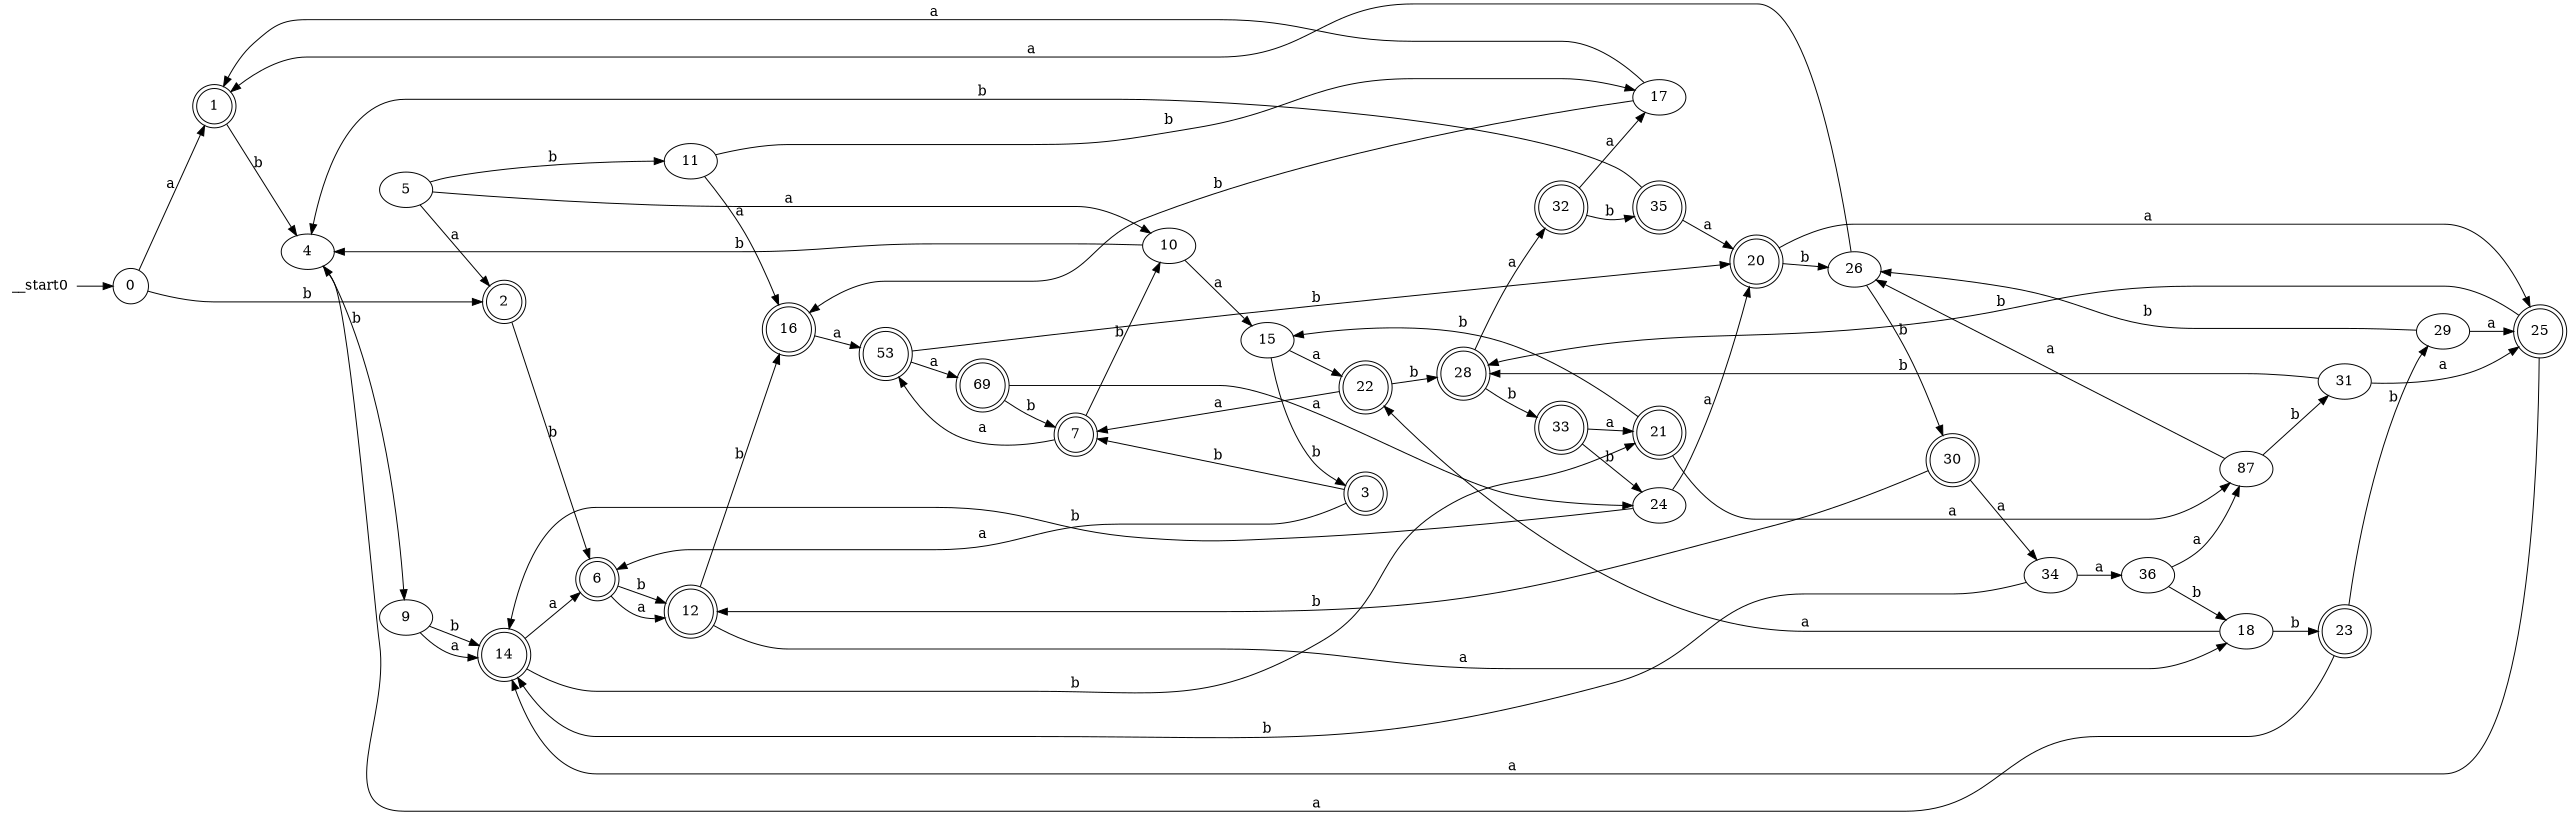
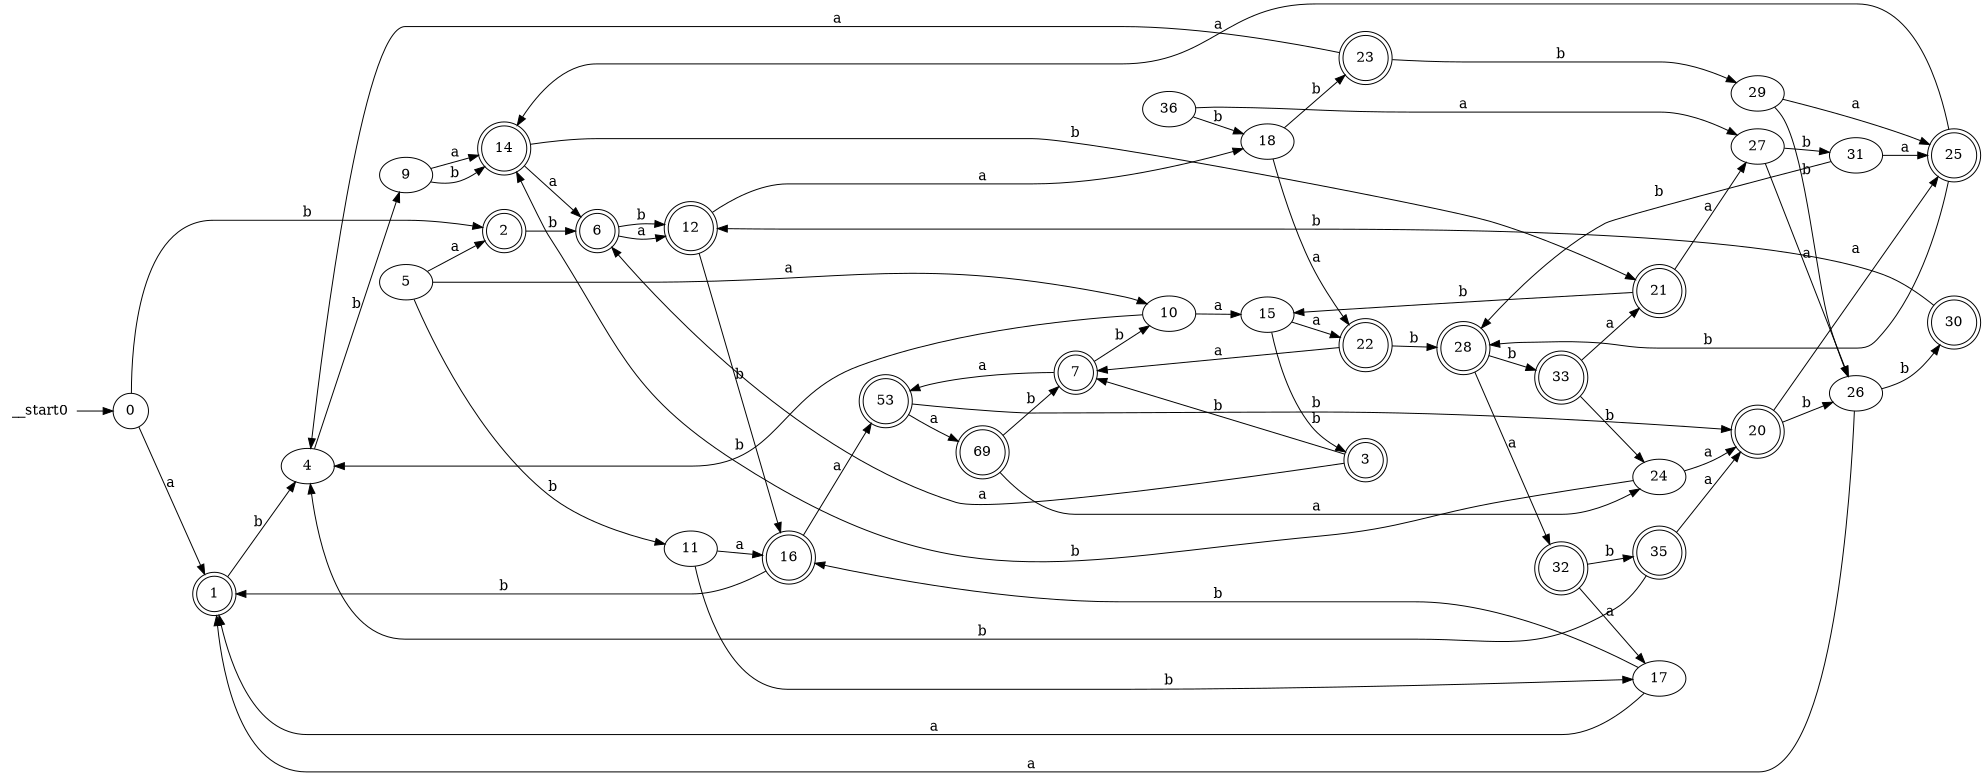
node "87": label "87" -> "27"
node "34": removed
edge "16" -> "1": added, label "b"
